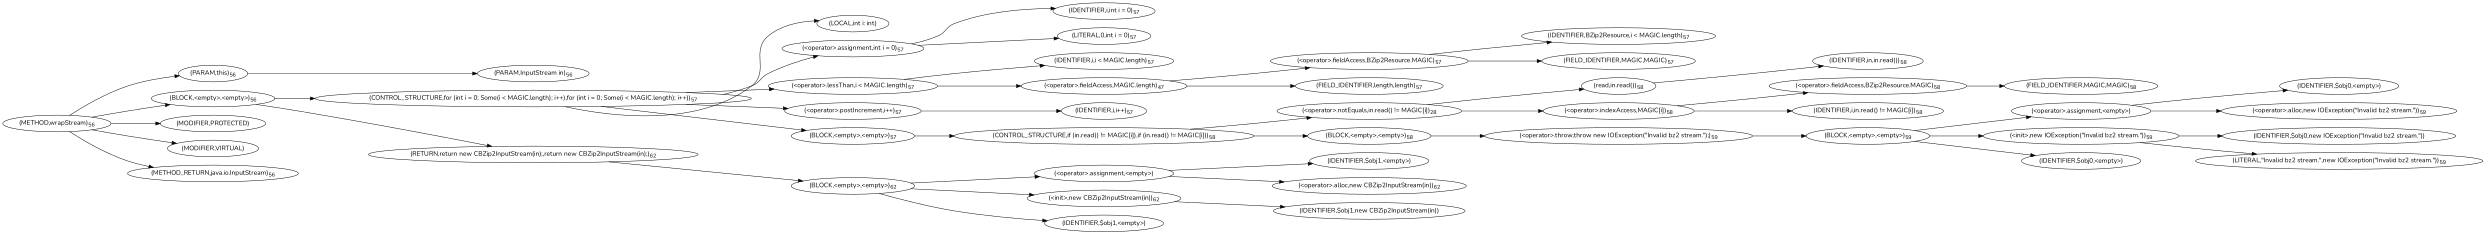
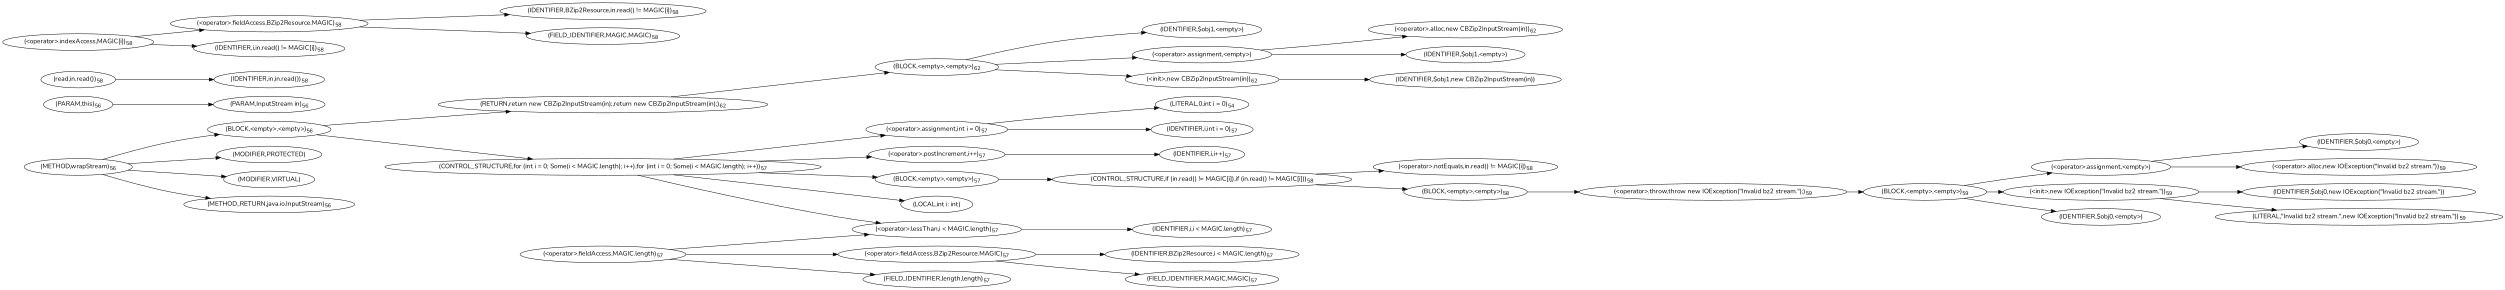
node "(IDENTIFIER,BZip2Resource,in.read() != MAGIC[i])": added
node "(LITERAL,0,int i = 0)": text "57" -> "54"
node "(<operator>.fieldAccess,MAGIC.length)": text "47" -> "57"
edge "(<operator>.lessThan,i < MAGIC.length)" -> "(<operator>.fieldAccess,MAGIC.length)": reversed
edge "(METHOD,wrapStream)" -> "(PARAM,this)": removed
edge "(<operator>.notEquals,in.read() != MAGIC[i])" -> "(read,in.read())": removed
node "(<operator>.notEquals,in.read() != MAGIC[i])": text "28" -> "58"
edge "(<operator>.notEquals,in.read() != MAGIC[i])" -> "(<operator>.indexAccess,MAGIC[i])": removed
